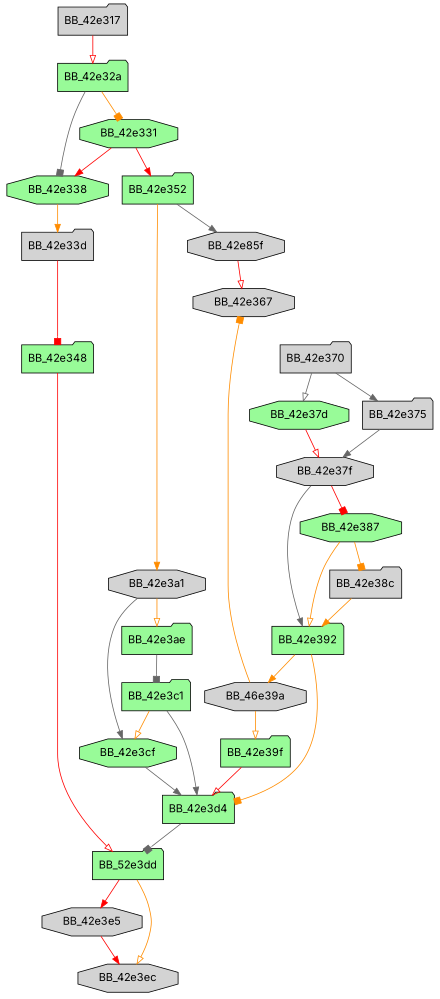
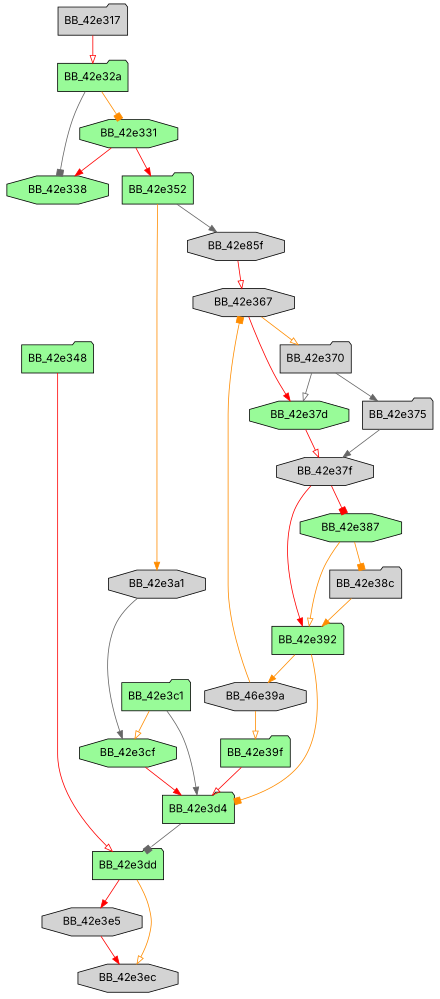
node "BB_42e33d": removed
edge "BB_42e367" -> "BB_42e370": added
edge "BB_42e367" -> "BB_42e37d": added
edge "BB_42e37f" -> "BB_42e392": color gray40 -> red
node "BB_42e3ae": removed
edge "BB_42e3cf" -> "BB_42e3d4": color gray40 -> red
node "BB_52e3dd": label "BB_52e3dd" -> "BB_42e3dd"
